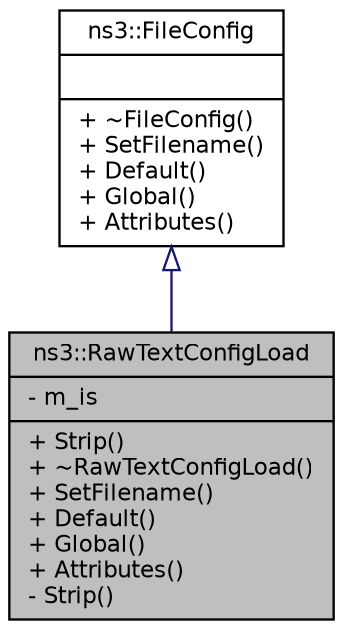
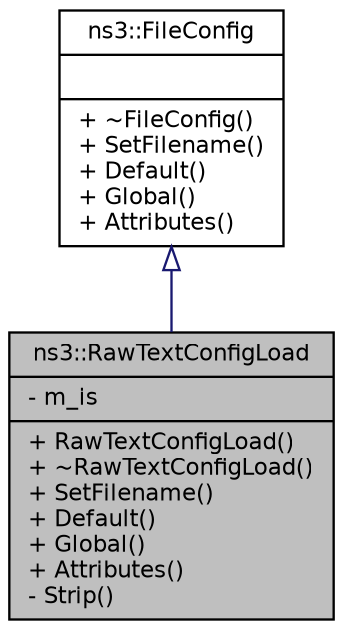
node "ns3::RawTextConfigLoad": text "+ Strip()" -> "+ RawTextConfigLoad()"
